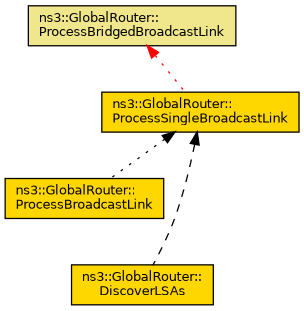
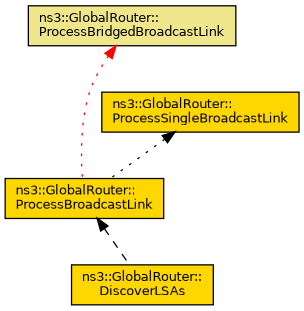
edge "ns3::GlobalRouter:: ProcessSingleBroadcastLink" -> "ns3::GlobalRouter:: ProcessBridgedBroadcastLink": now "ns3::GlobalRouter:: ProcessBroadcastLink" -> "ns3::GlobalRouter:: ProcessBridgedBroadcastLink"
edge "ns3::GlobalRouter:: DiscoverLSAs" -> "ns3::GlobalRouter:: ProcessSingleBroadcastLink": now "ns3::GlobalRouter:: DiscoverLSAs" -> "ns3::GlobalRouter:: ProcessBroadcastLink"
